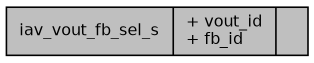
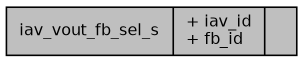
node "iav_vout_fb_sel_s": text "+ vout_id" -> "+ iav_id"
